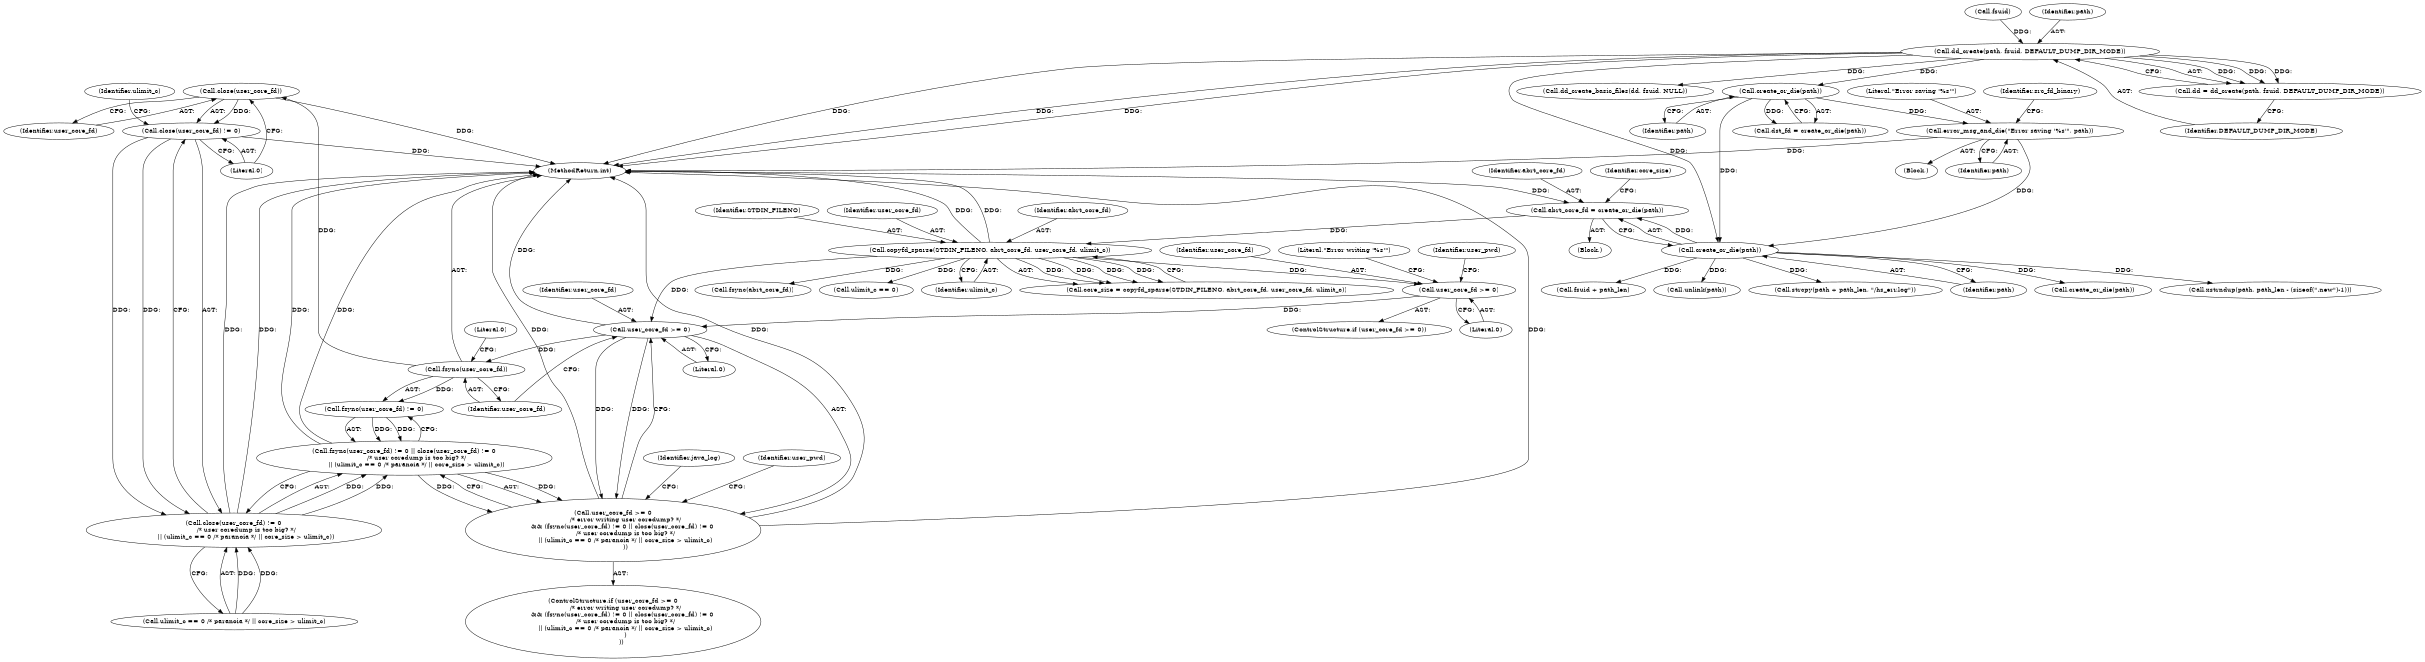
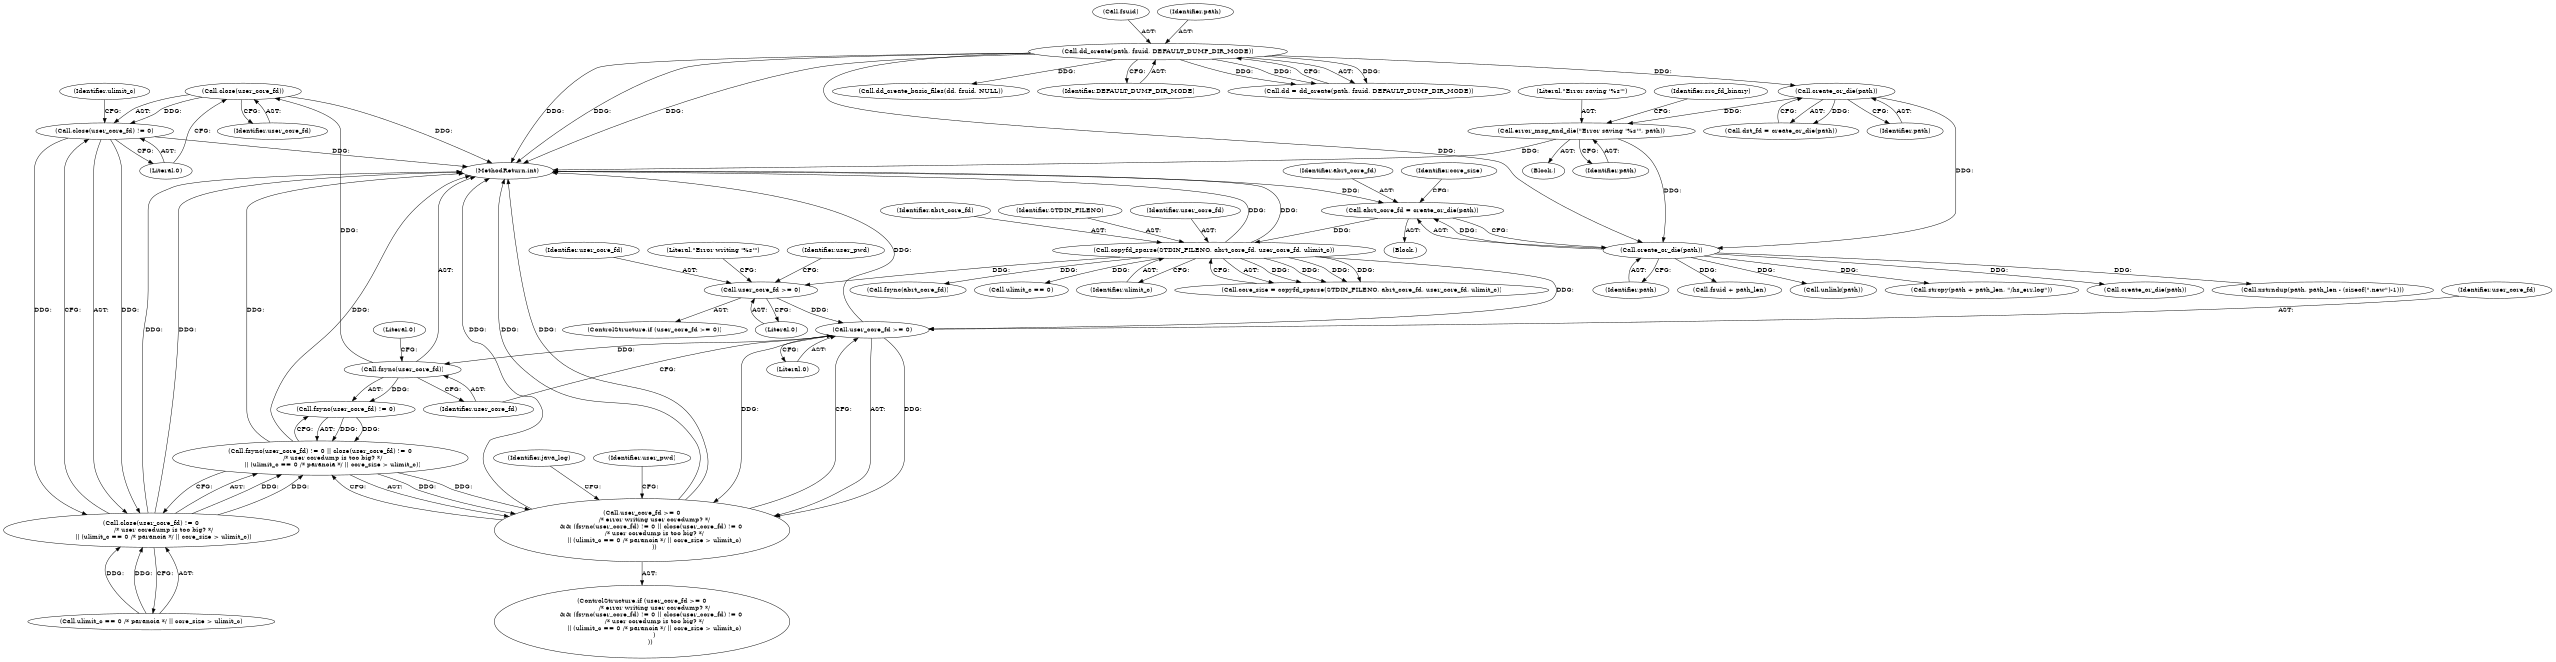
edge "(Call,fsuid)" -> "(Call,dd_create(path, fsuid, DEFAULT_DUMP_DIR_MODE))": label "DDG: " -> "AST: "
edge "(Call,dd = dd_create(path, fsuid, DEFAULT_DUMP_DIR_MODE))" -> "(Identifier,DEFAULT_DUMP_DIR_MODE)": now "(Call,dd_create(path, fsuid, DEFAULT_DUMP_DIR_MODE))" -> "(Identifier,DEFAULT_DUMP_DIR_MODE)"
